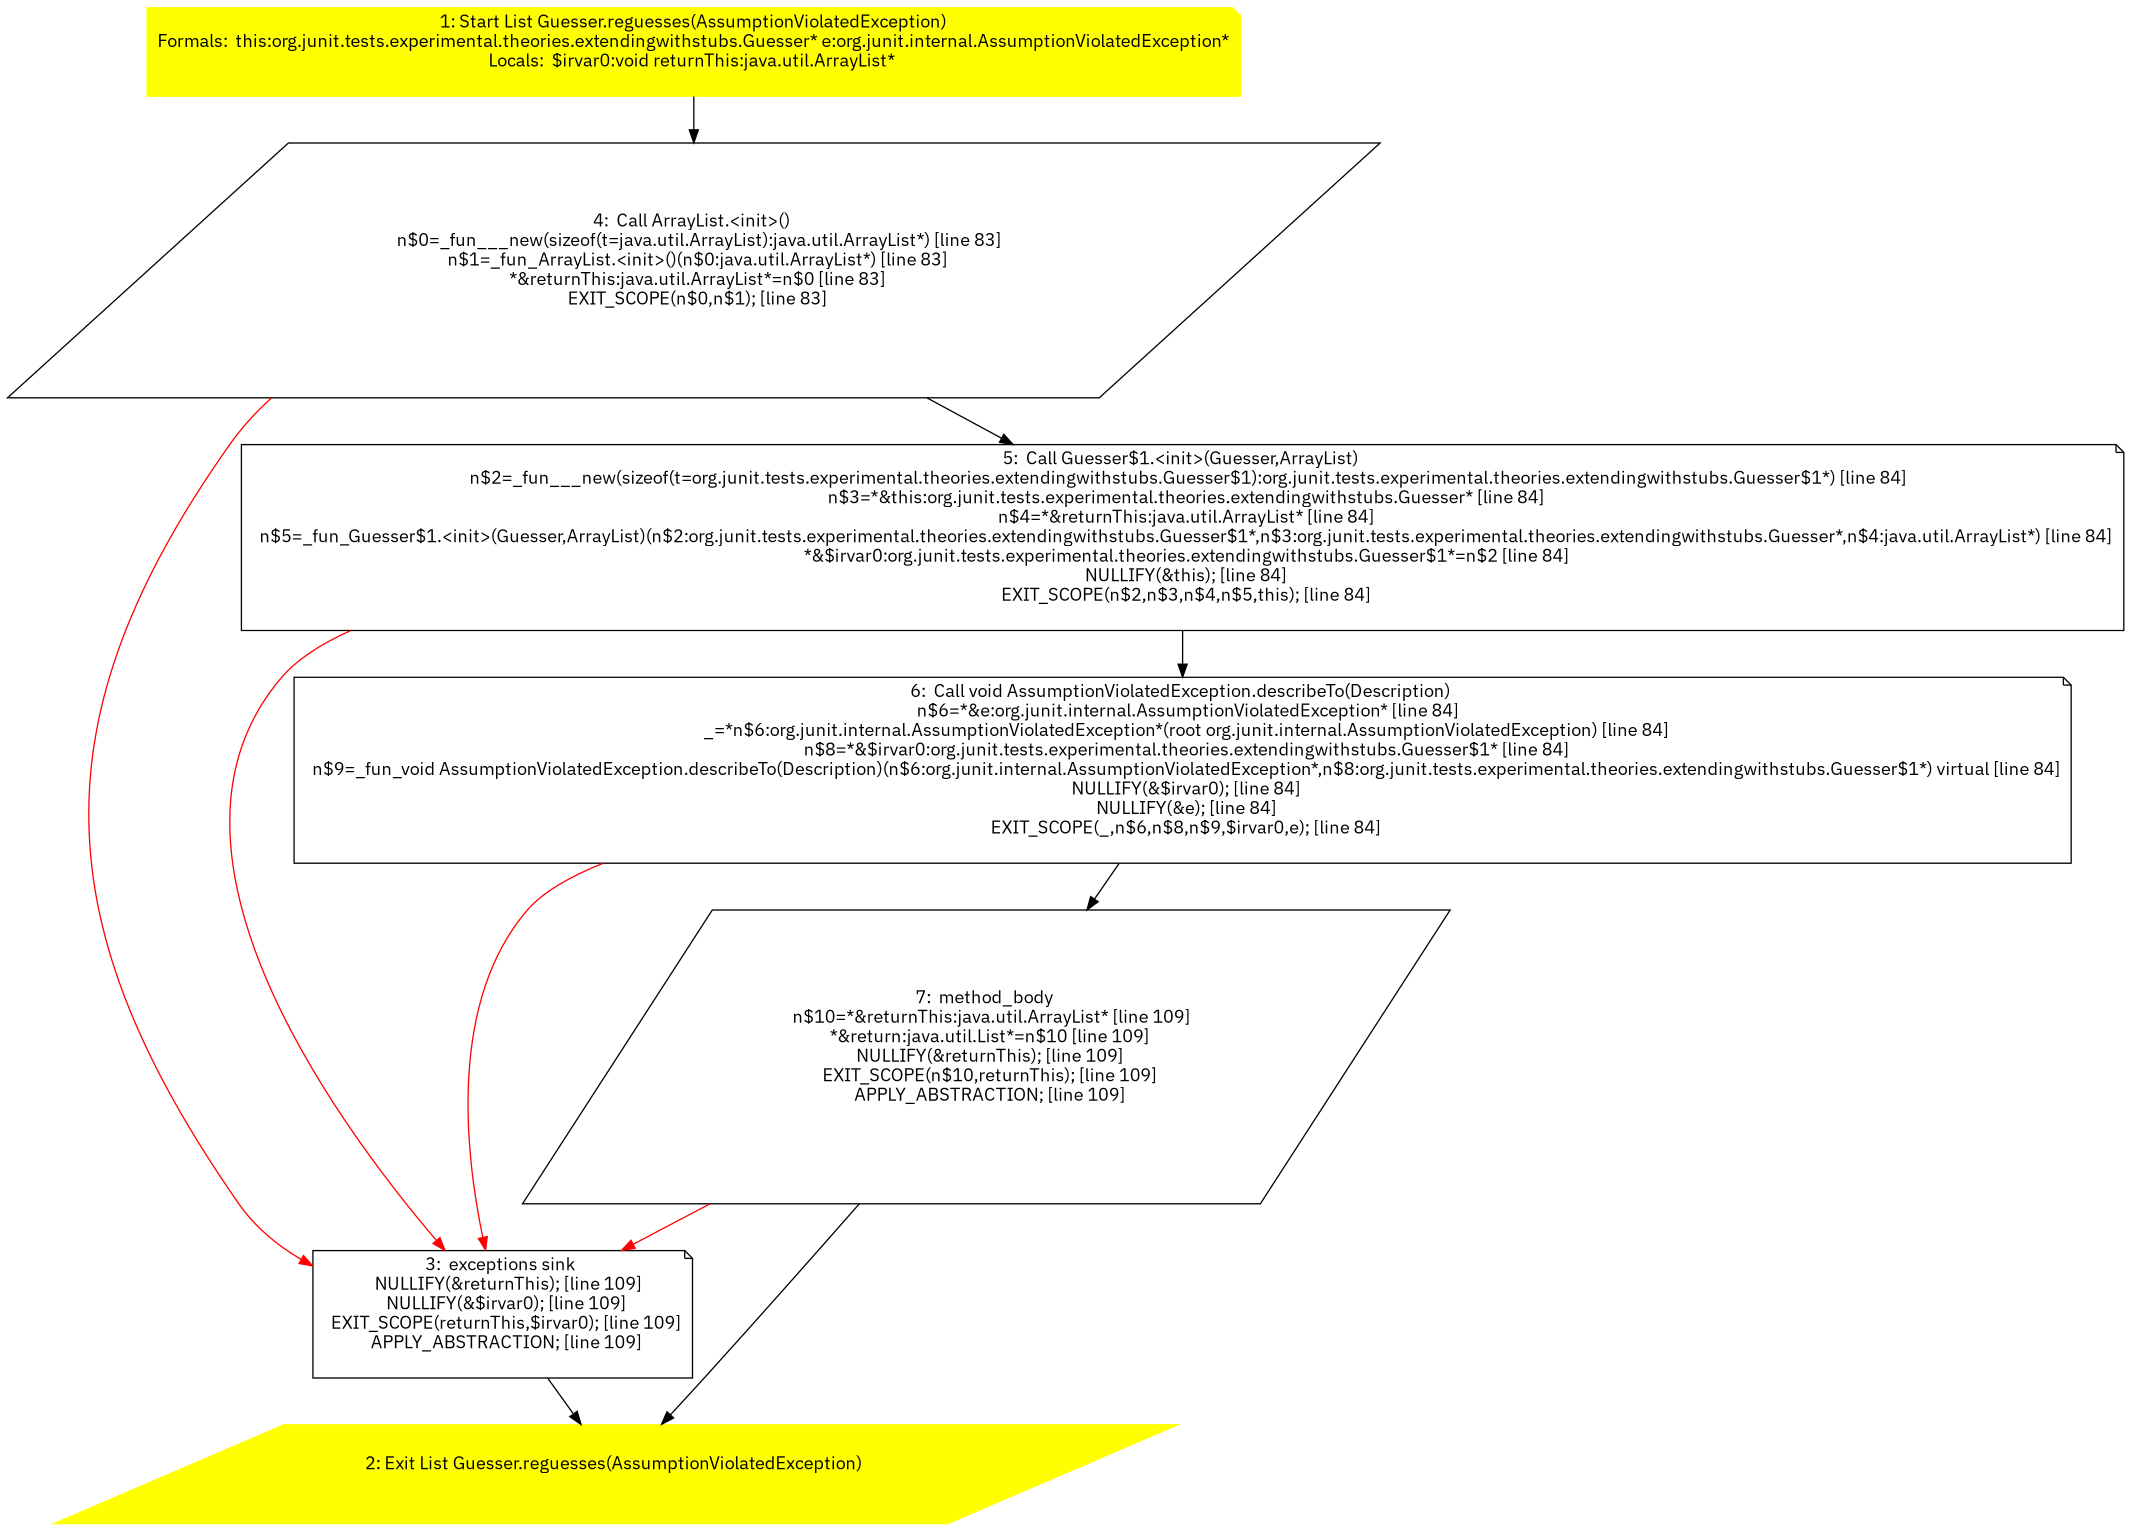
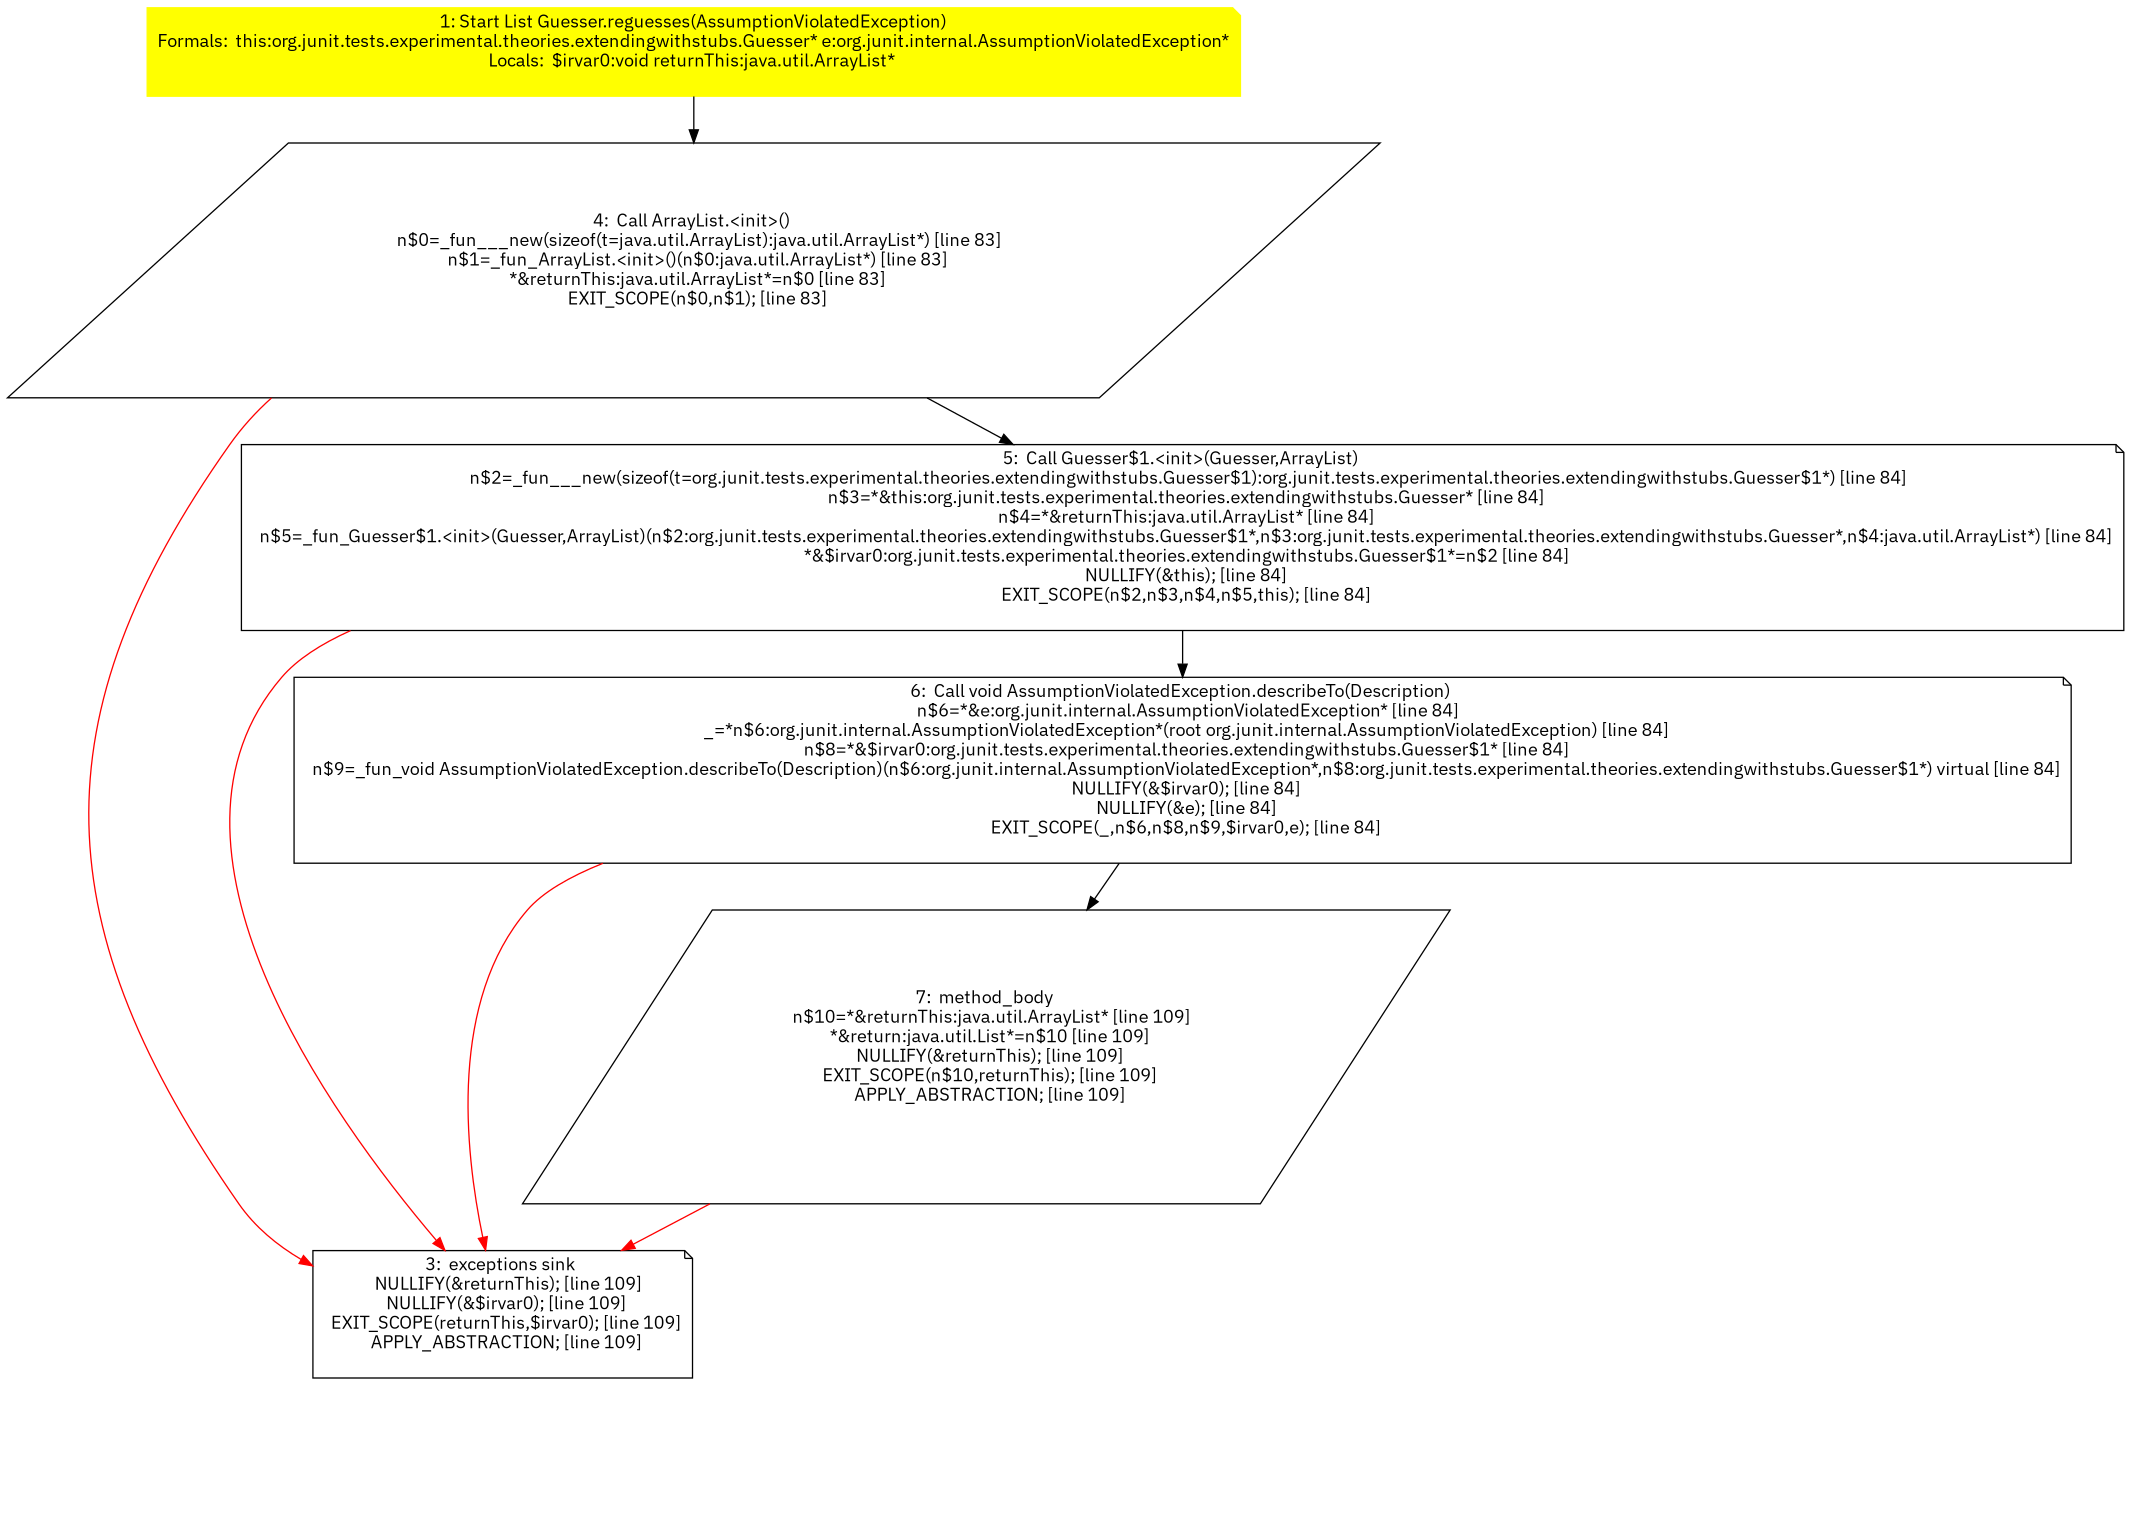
node "2: Exit List Guesser.reguesses(AssumptionViolatedException)": removed
